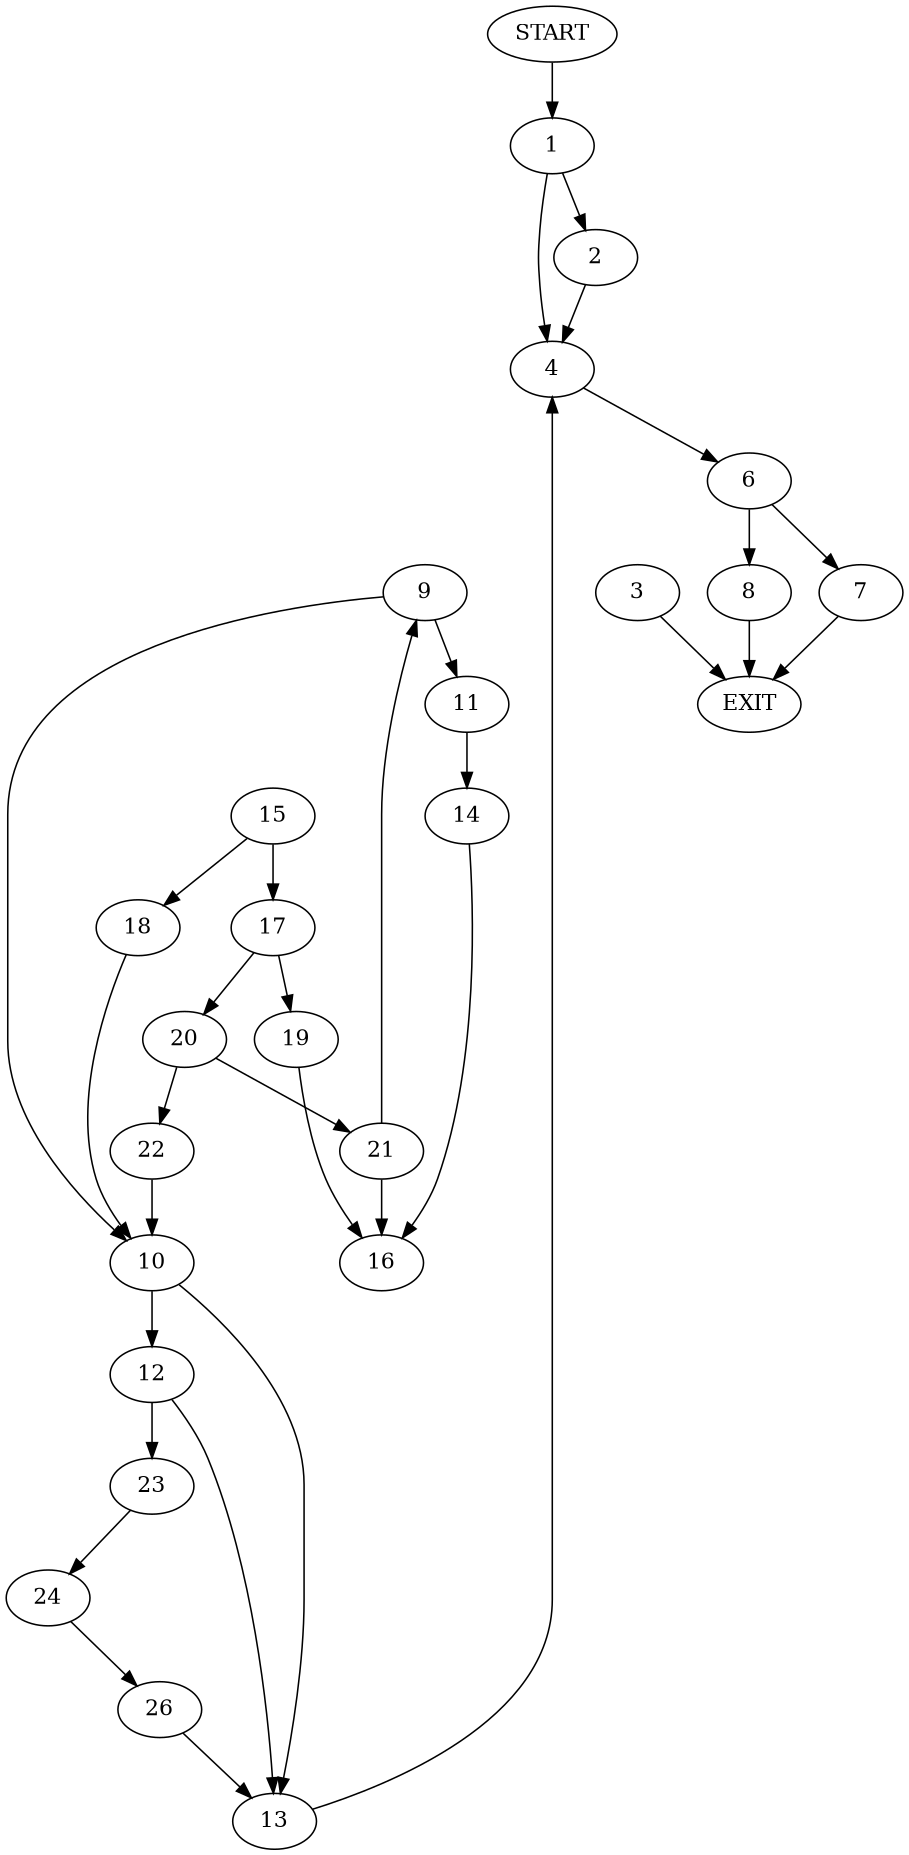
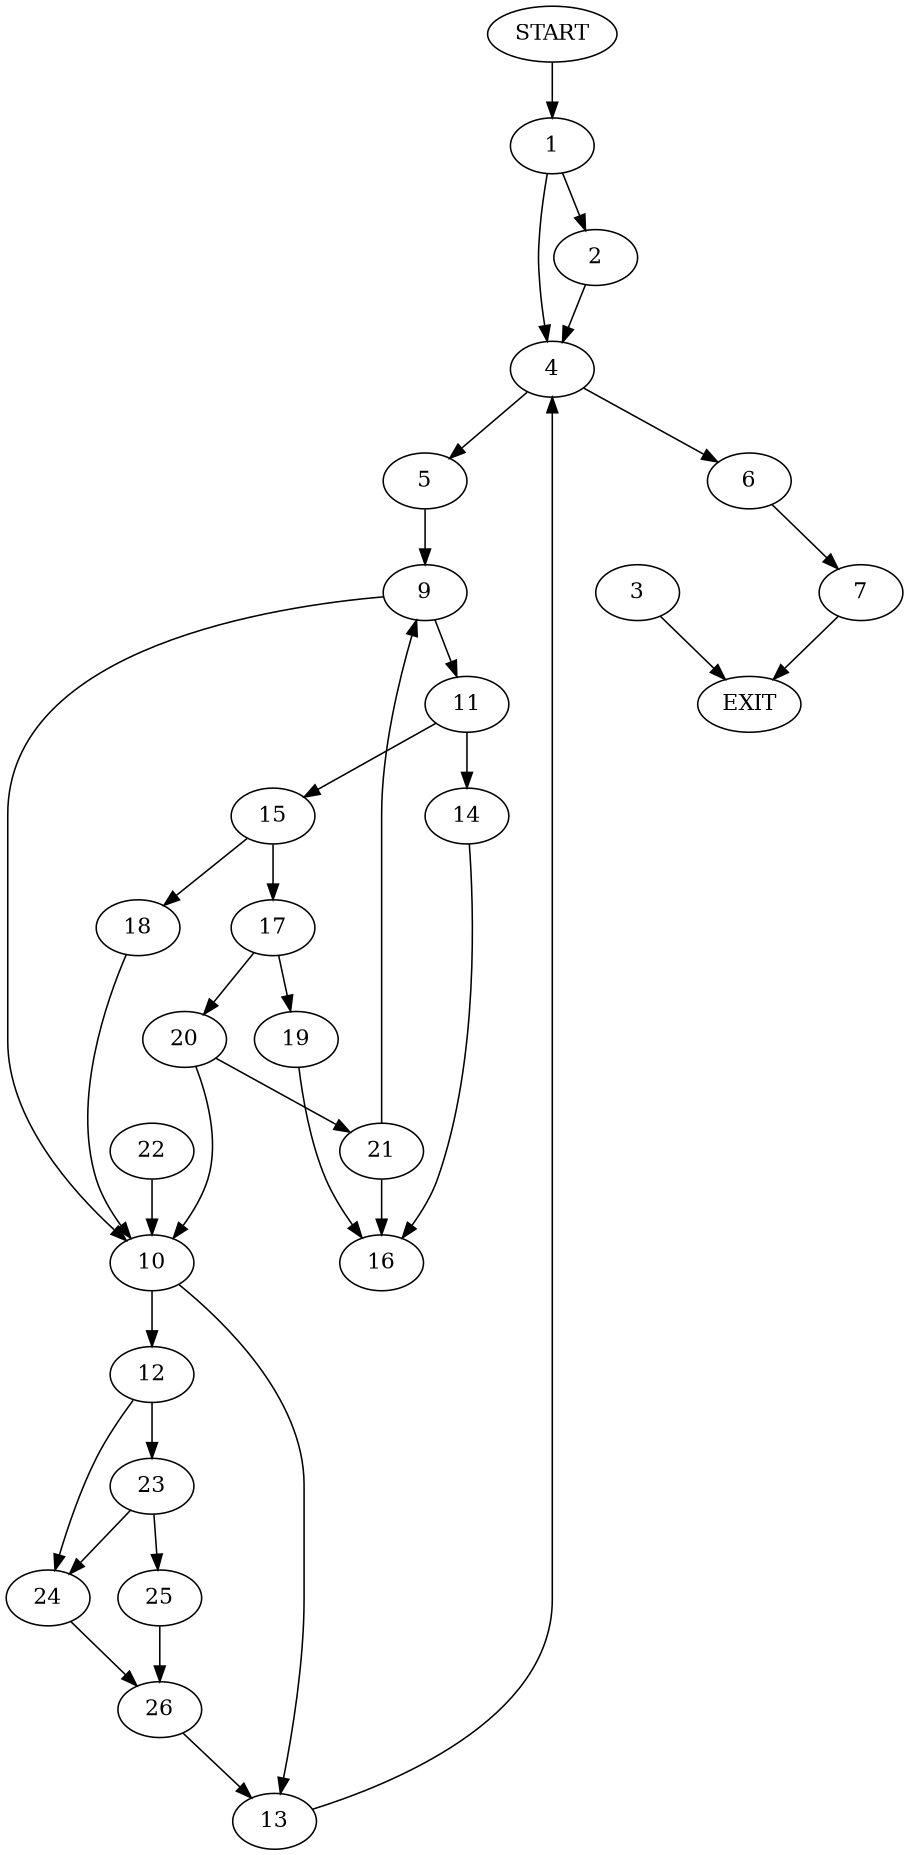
node "5": added
node "8": removed
edge "11" -> "15": added
edge "20" -> "22": now "20" -> "10"
edge "12" -> "13": now "12" -> "24"
node "25": added
